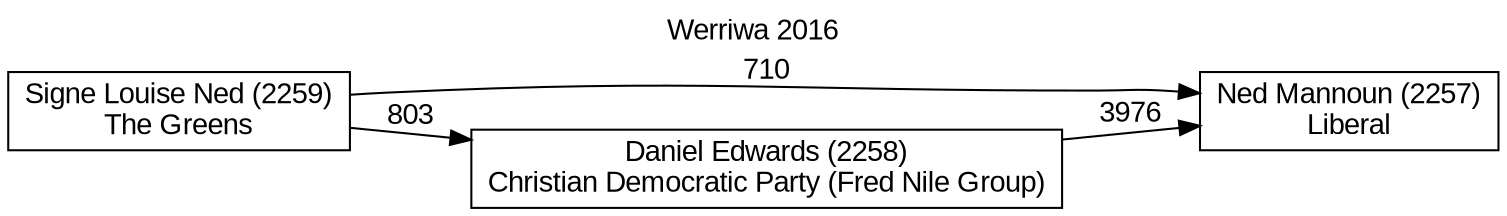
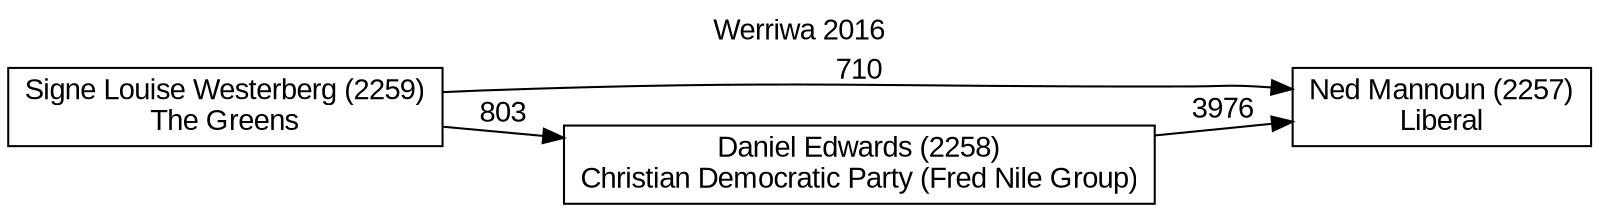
node "Signe Louise Ned (2259) The Greens": label "Signe Louise Ned (2259) The Greens" -> "Signe Louise Westerberg (2259) The Greens"
